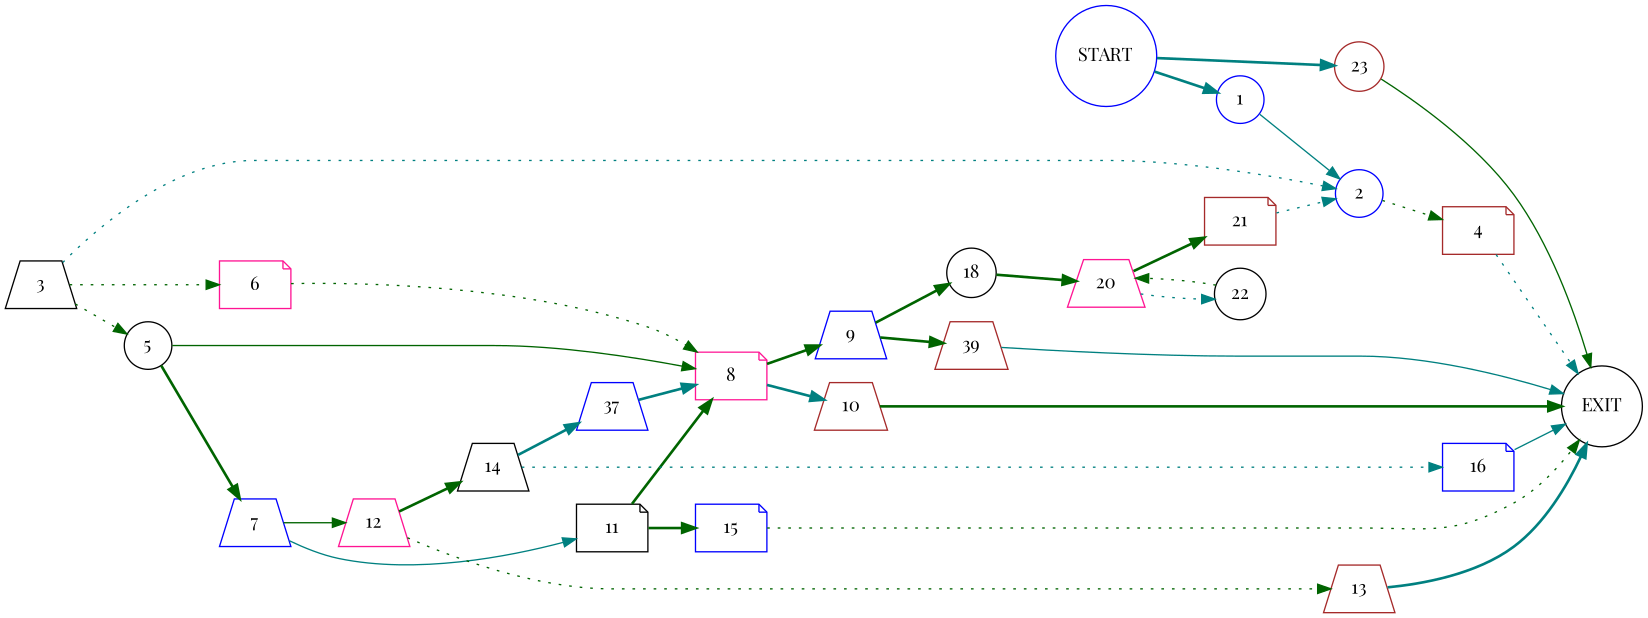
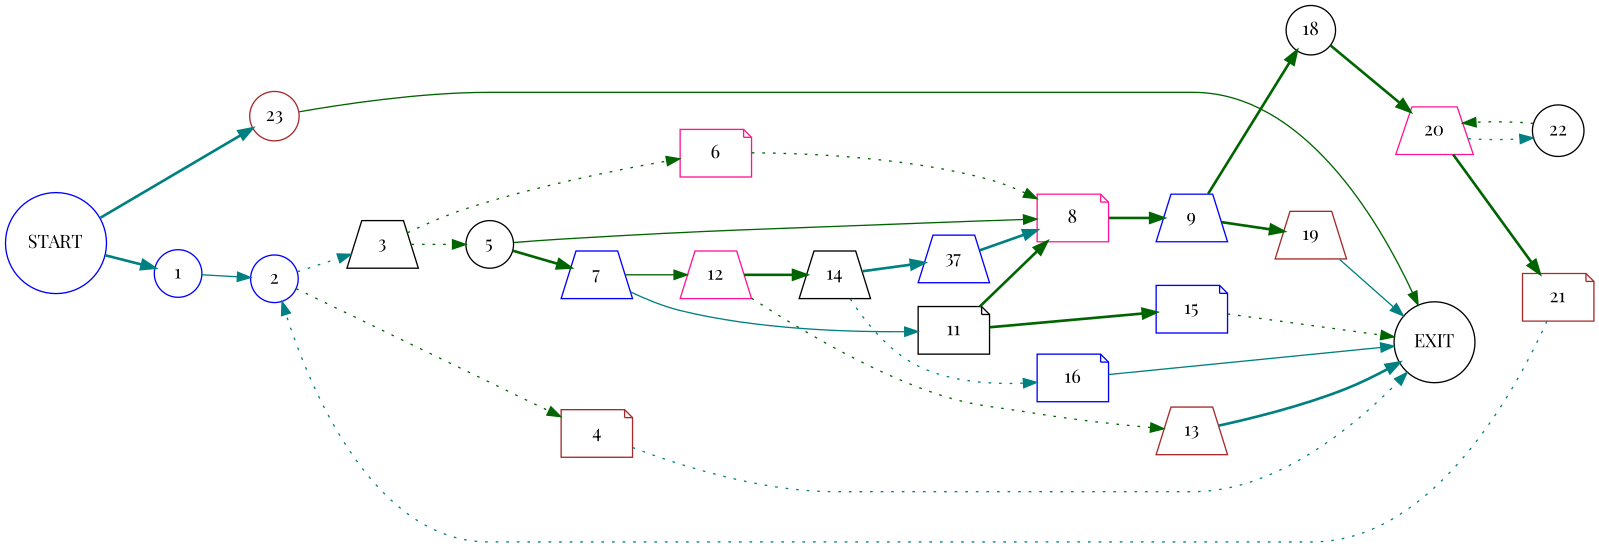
edge "3" -> "2": reversed
node "39": label "39" -> "19"
node "10": removed
